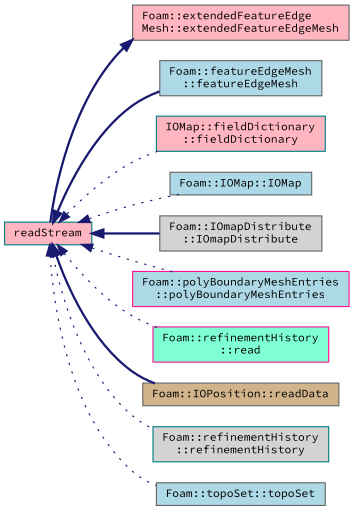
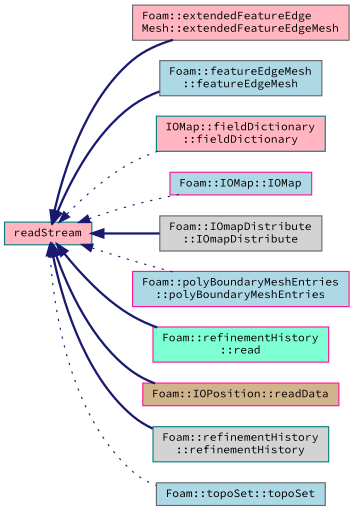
edge "readStream" -> "Foam::extendedFeatureEdge Mesh::extendedFeatureEdgeMesh": reversed
node "Foam::IOMap::IOMap": color gray40 -> deeppink
edge "Foam::refinementHistory ::read" -> "readStream": style dotted -> bold
edge "Foam::refinementHistory ::refinementHistory" -> "readStream": style dotted -> bold
node "Foam::IOPosition::readData": color gray40 -> deeppink
